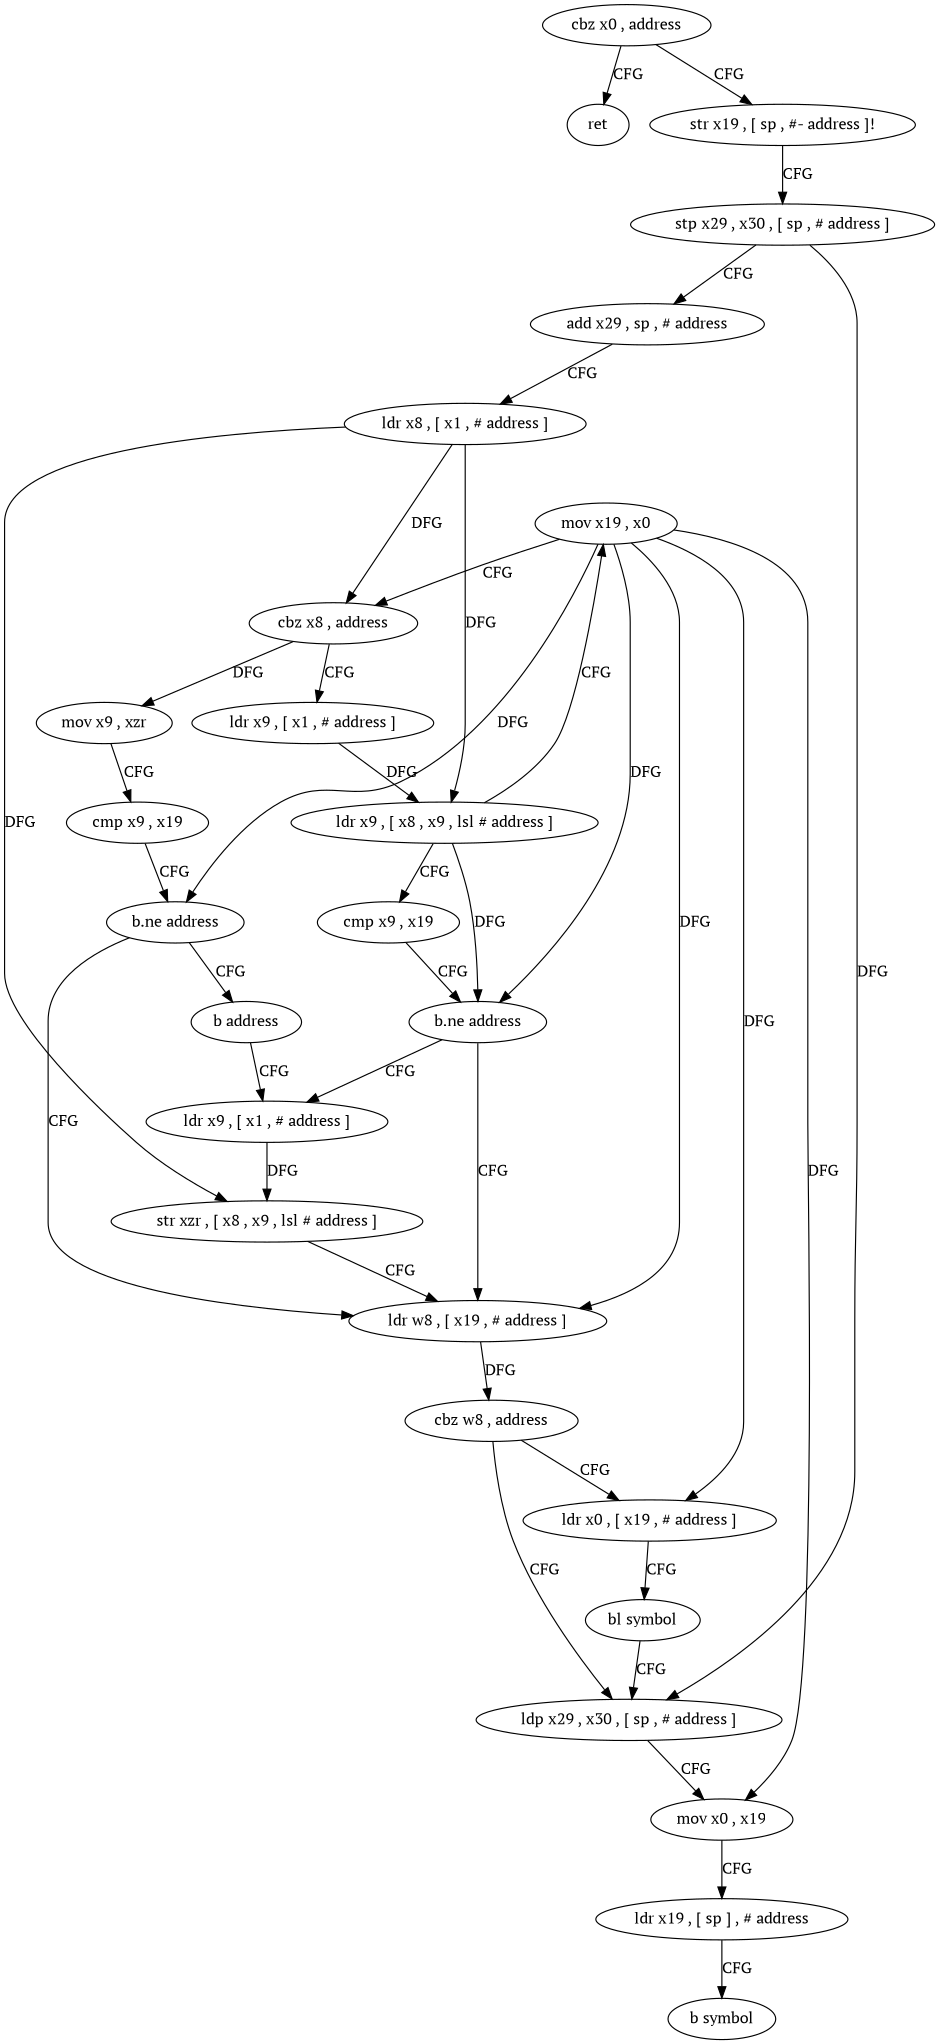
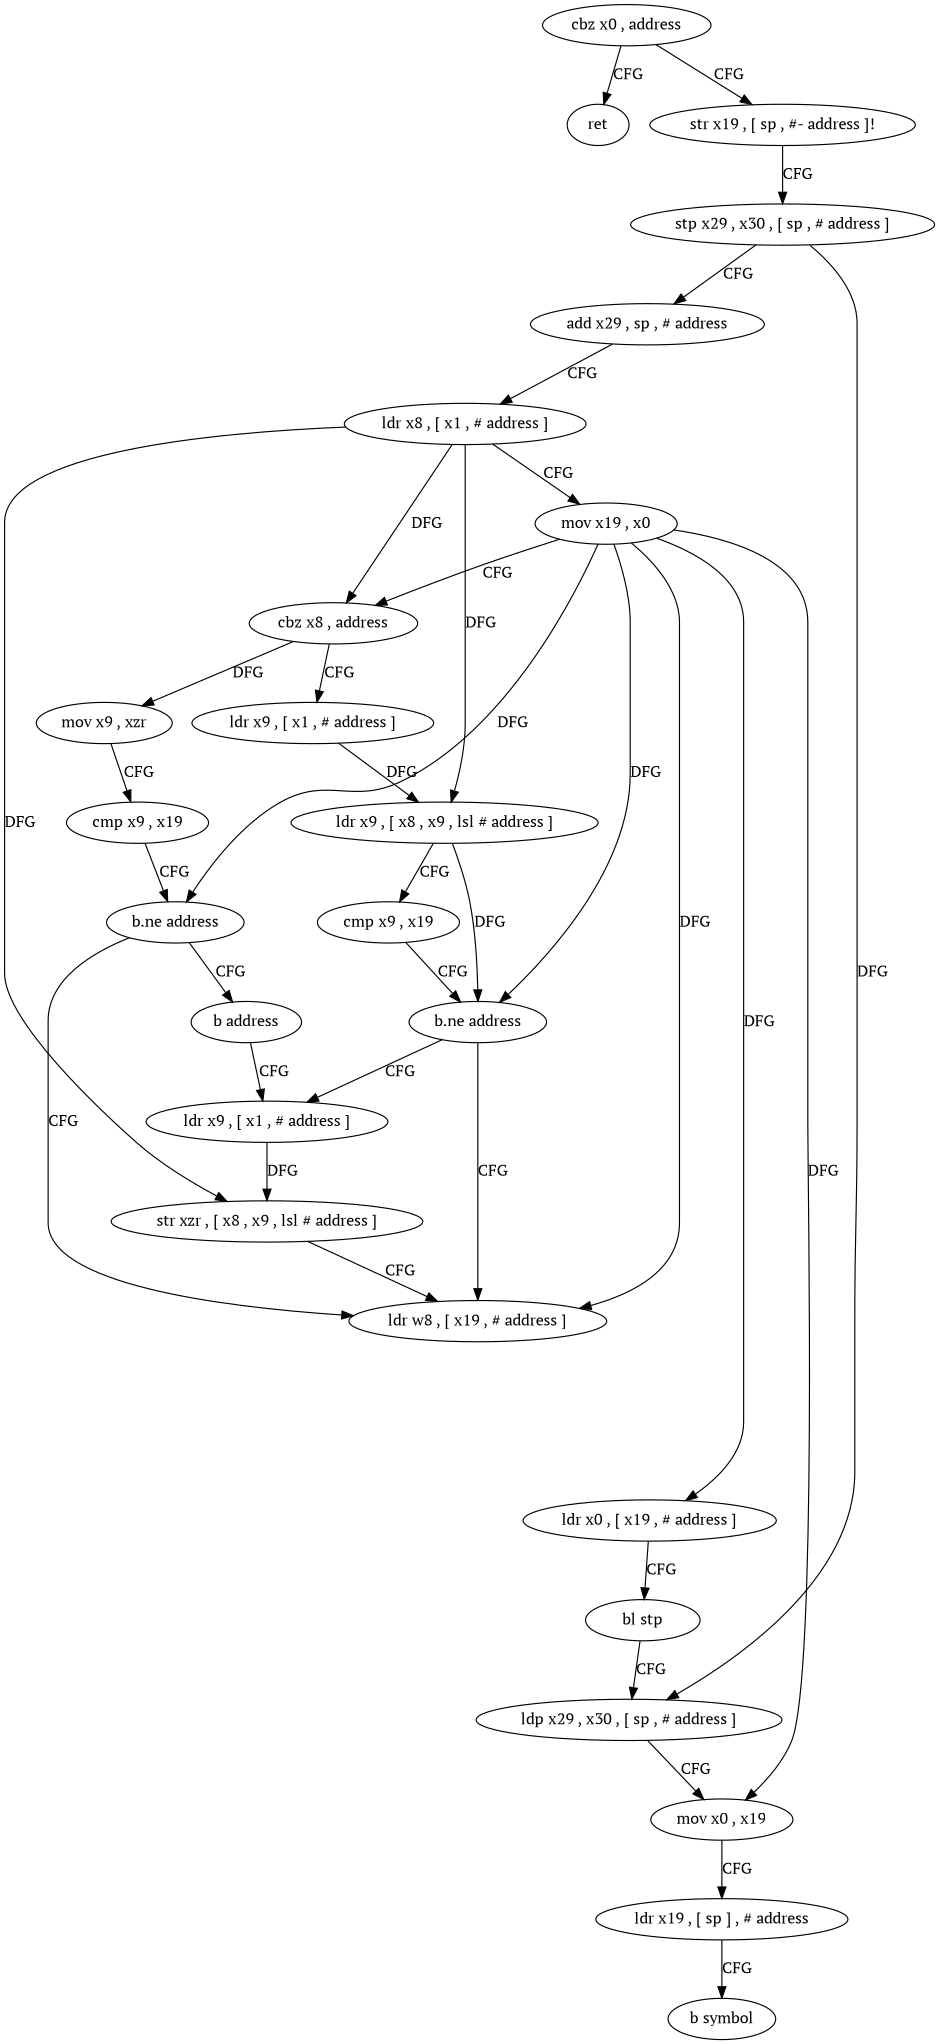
edge "ldr x9 , [ x8 , x9 , lsl # address ]" -> "mov x19 , x0": now "ldr x8 , [ x1 , # address ]" -> "mov x19 , x0"
node "cbz w8 , address": removed
node "bl symbol": label "bl symbol" -> "bl stp"
